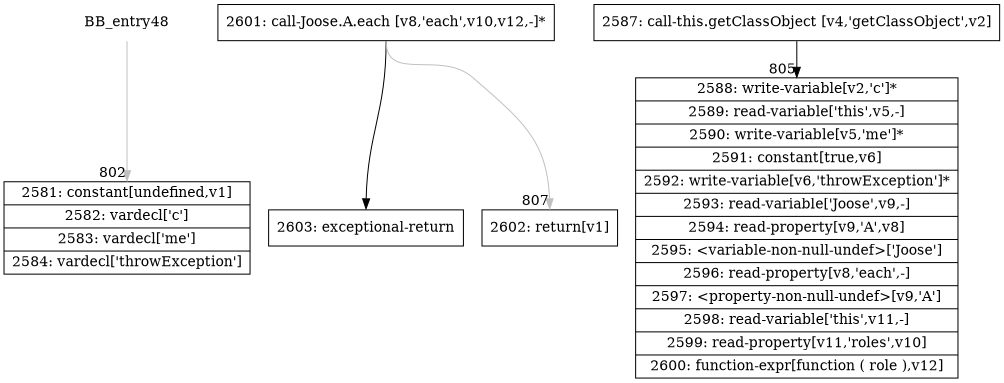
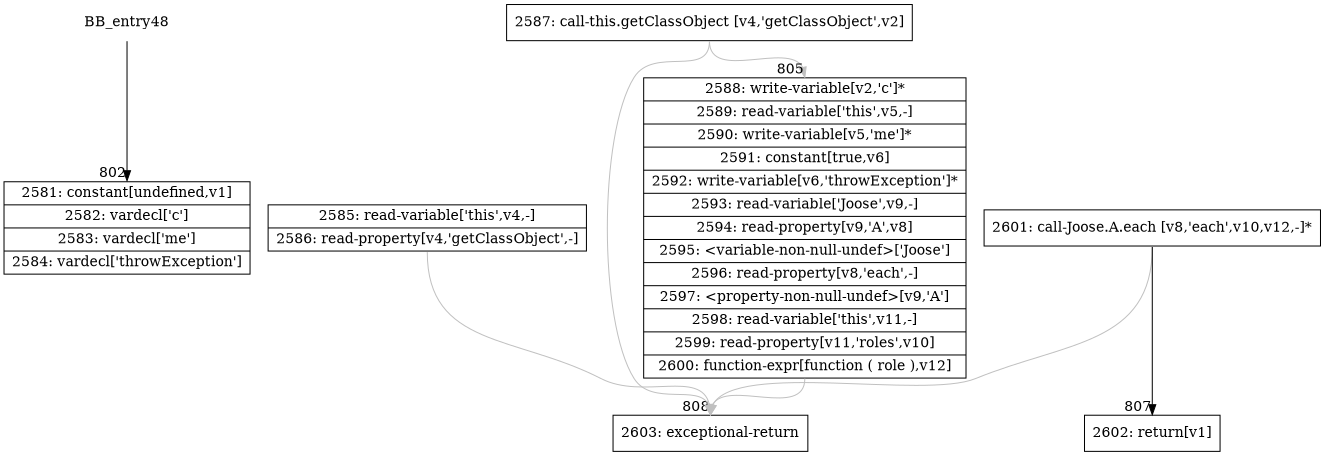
edge "2587: call-this.getClassObject [v4,'getClassObject',v2]" -> "2588: write-variable[v2,'c']*": color black -> gray
edge "2601: call-Joose.A.each [v8,'each',v10,v12,-]*" -> "2602: return[v1]": color gray -> black
edge "BB_entry48" -> "2581: constant[undefined,v1]": color gray -> black
edge "2601: call-Joose.A.each [v8,'each',v10,v12,-]*" -> "2603: exceptional-return": color black -> gray
edge "2587: call-this.getClassObject [v4,'getClassObject',v2]" -> "2603: exceptional-return": added
node "2585: read-variable['this',v4,-]": added
edge "2588: write-variable[v2,'c']*" -> "2603: exceptional-return": added
